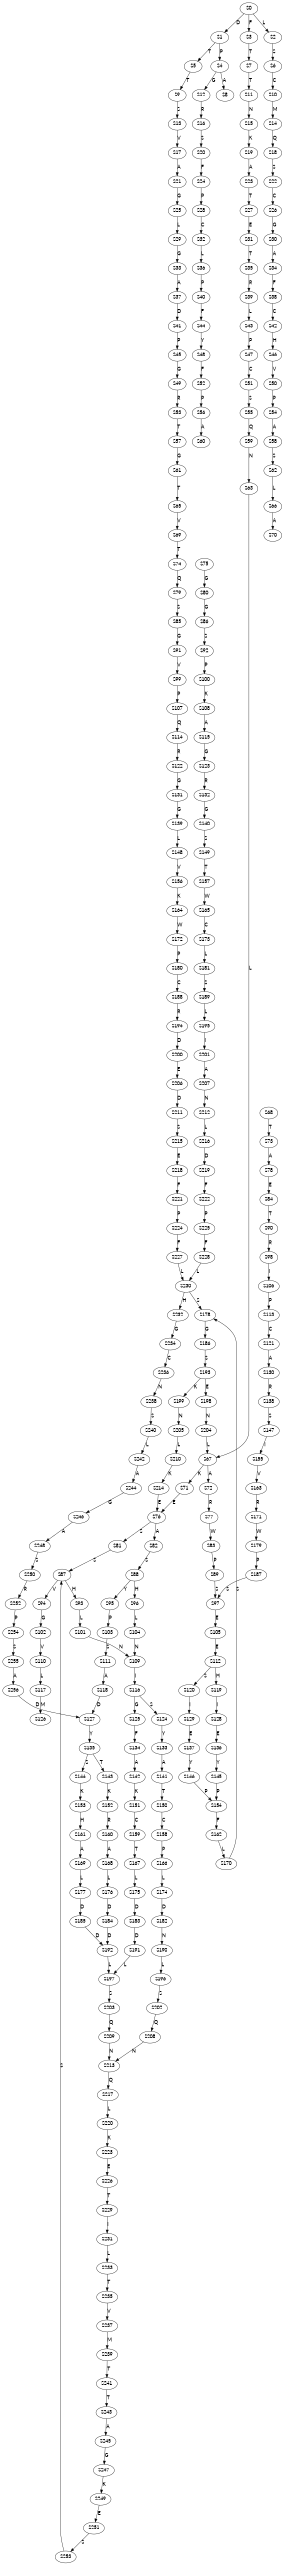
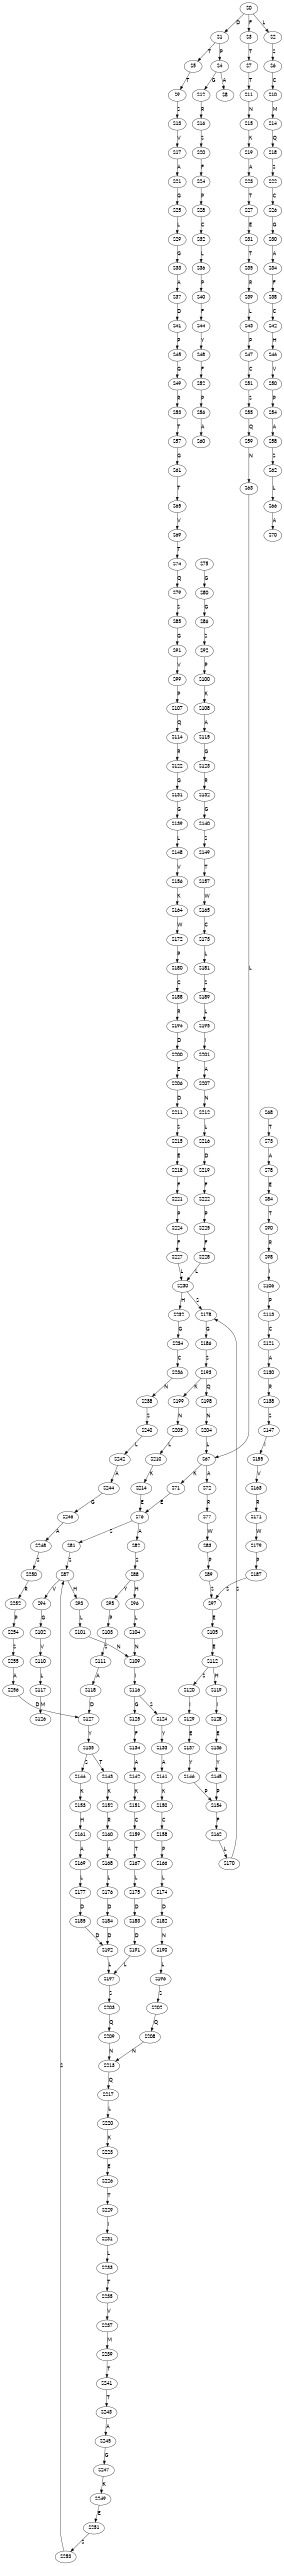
edge "S193" -> "S198": label "E" -> "Q"
edge "S141" -> "S150": label "T" -> "K"
